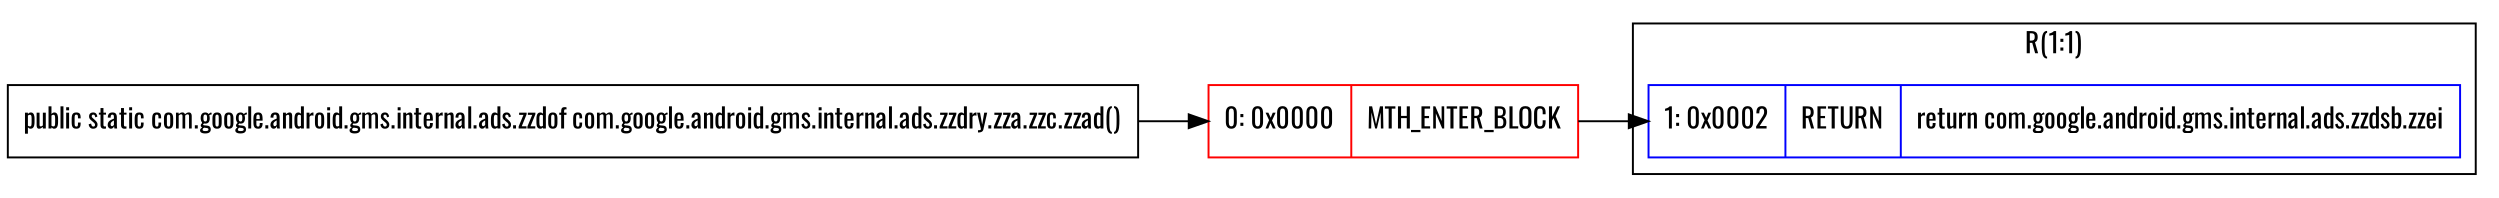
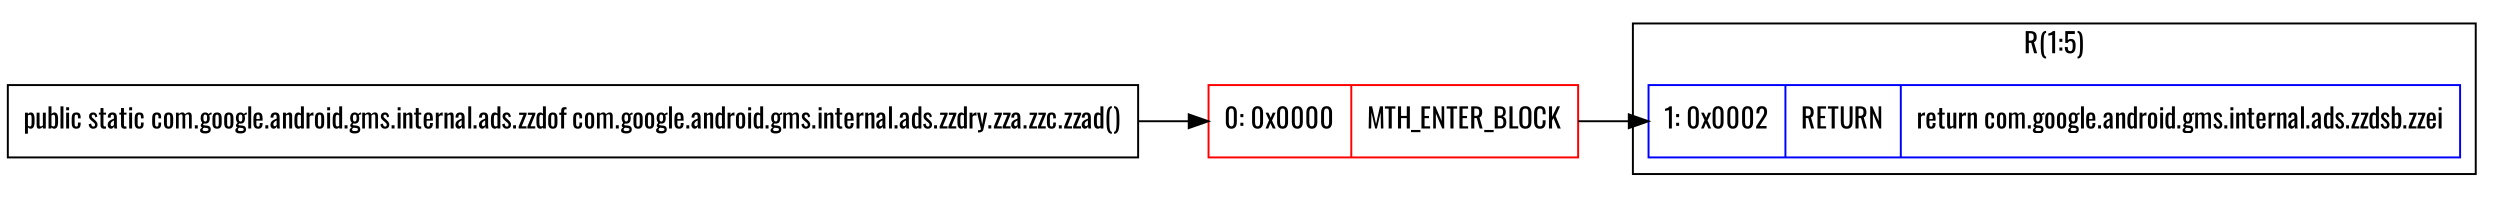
cluster "R(1:1)": label "R(1:1)" -> "R(1:5)"
